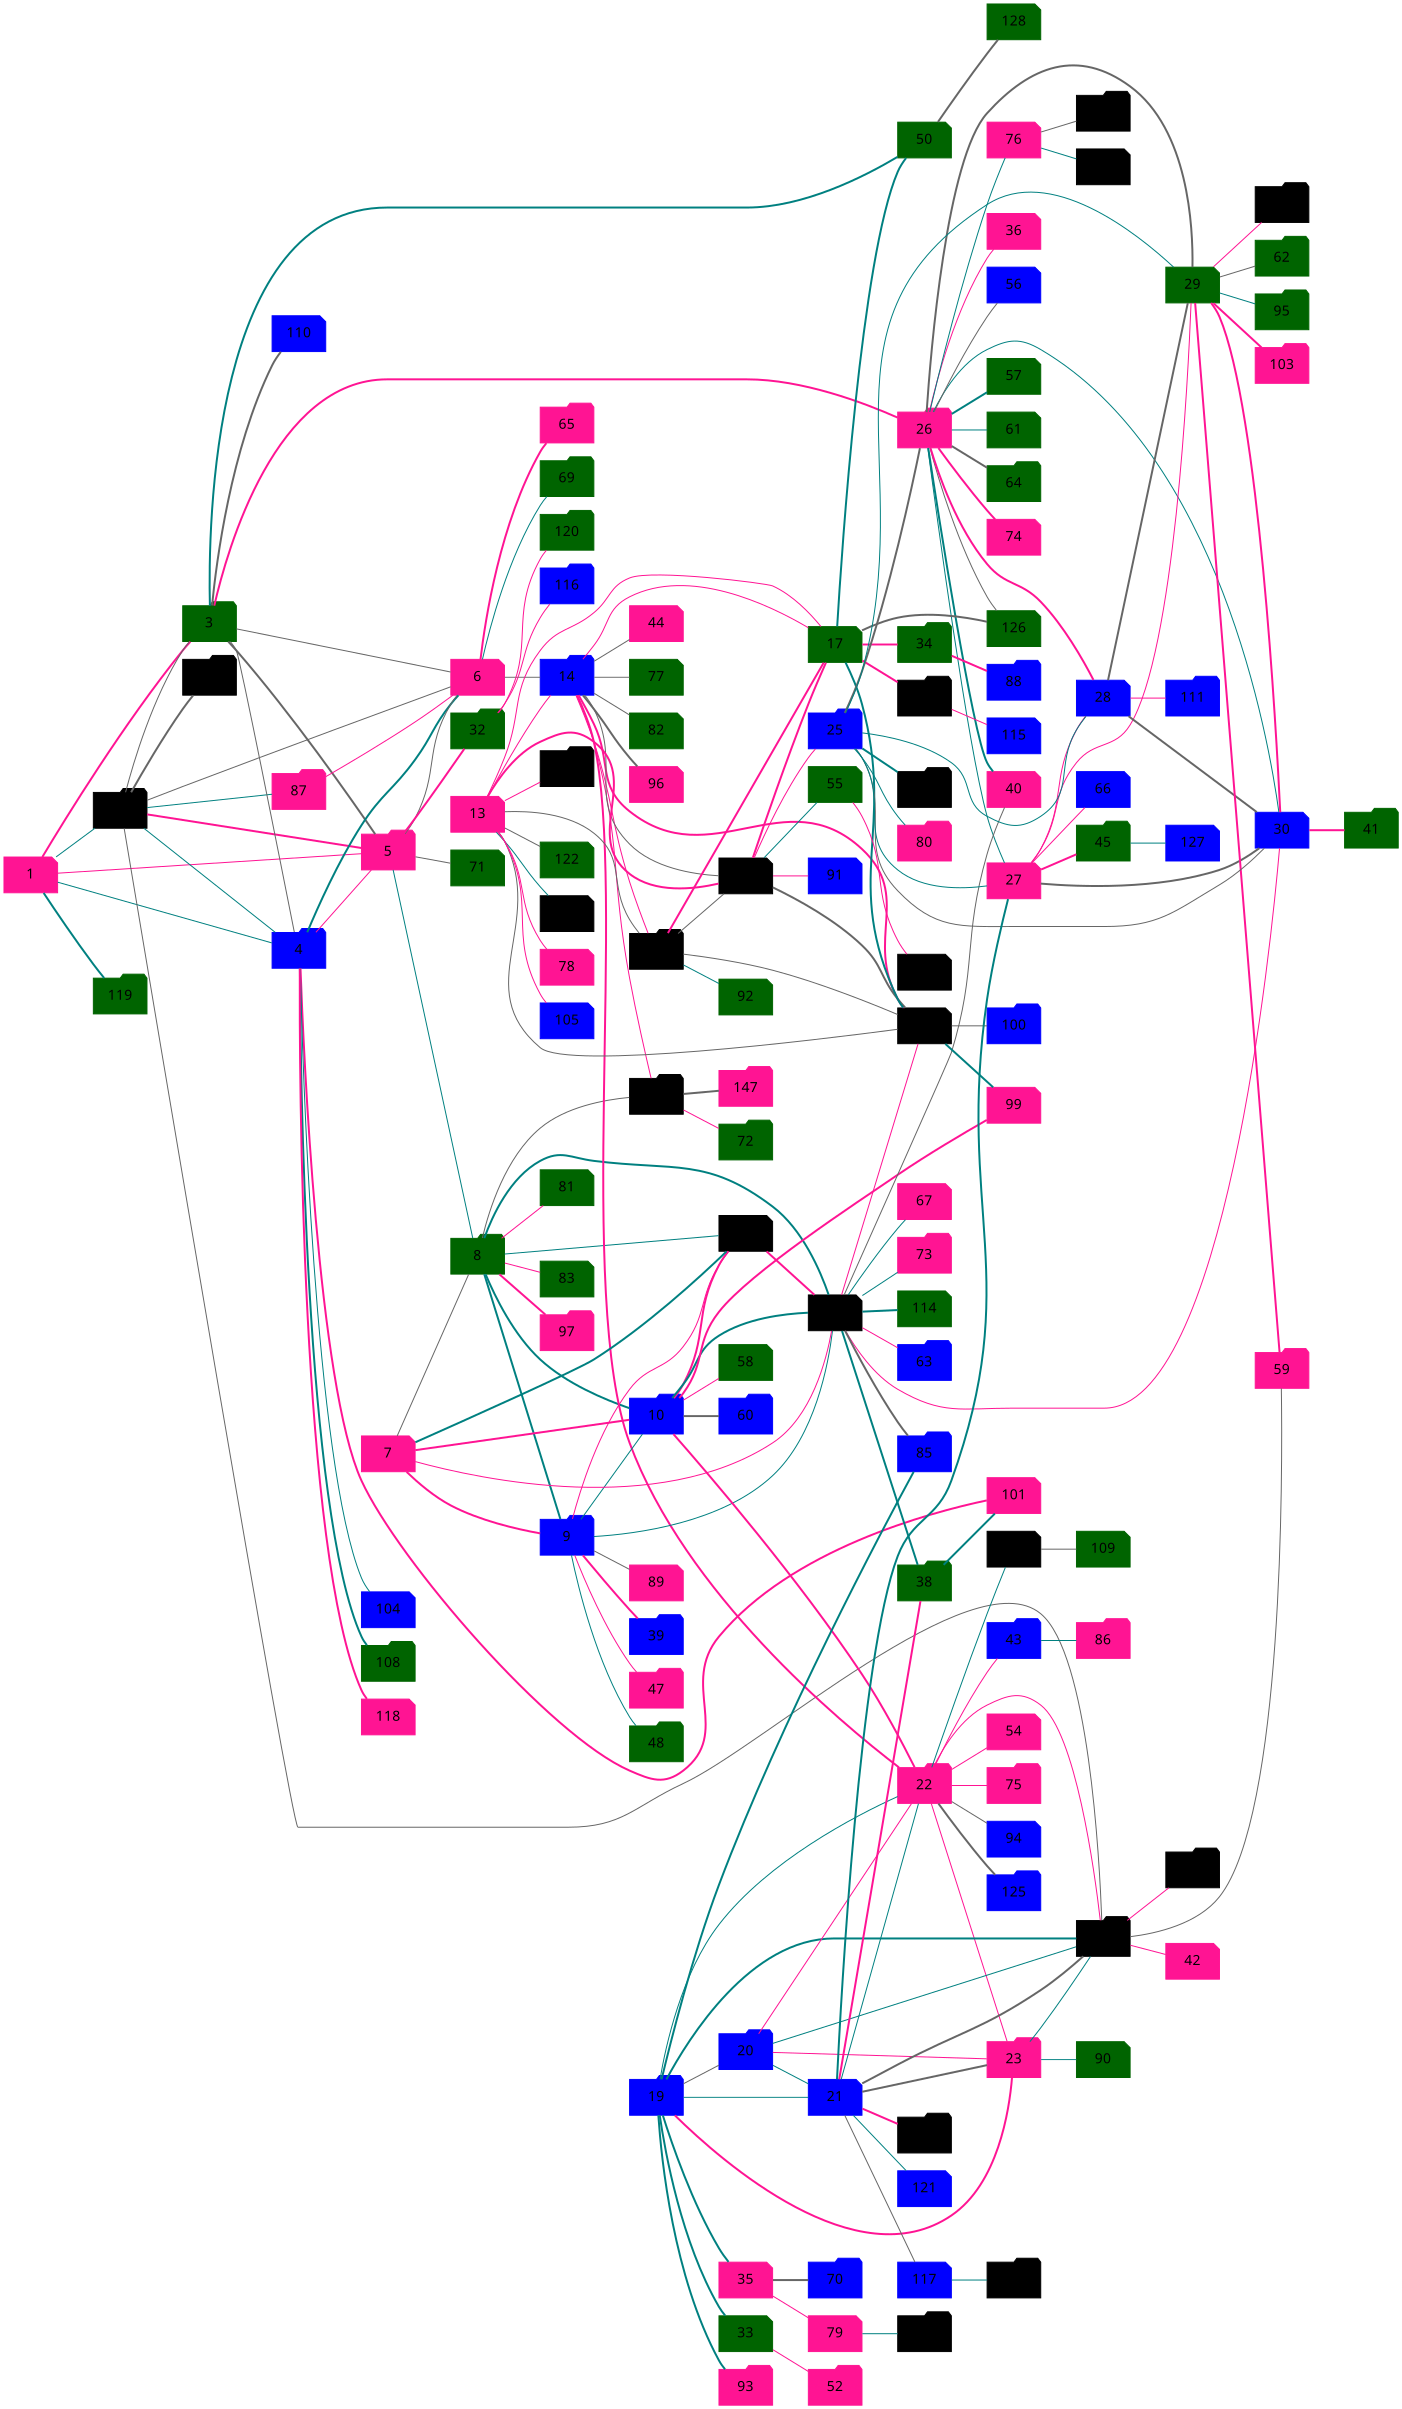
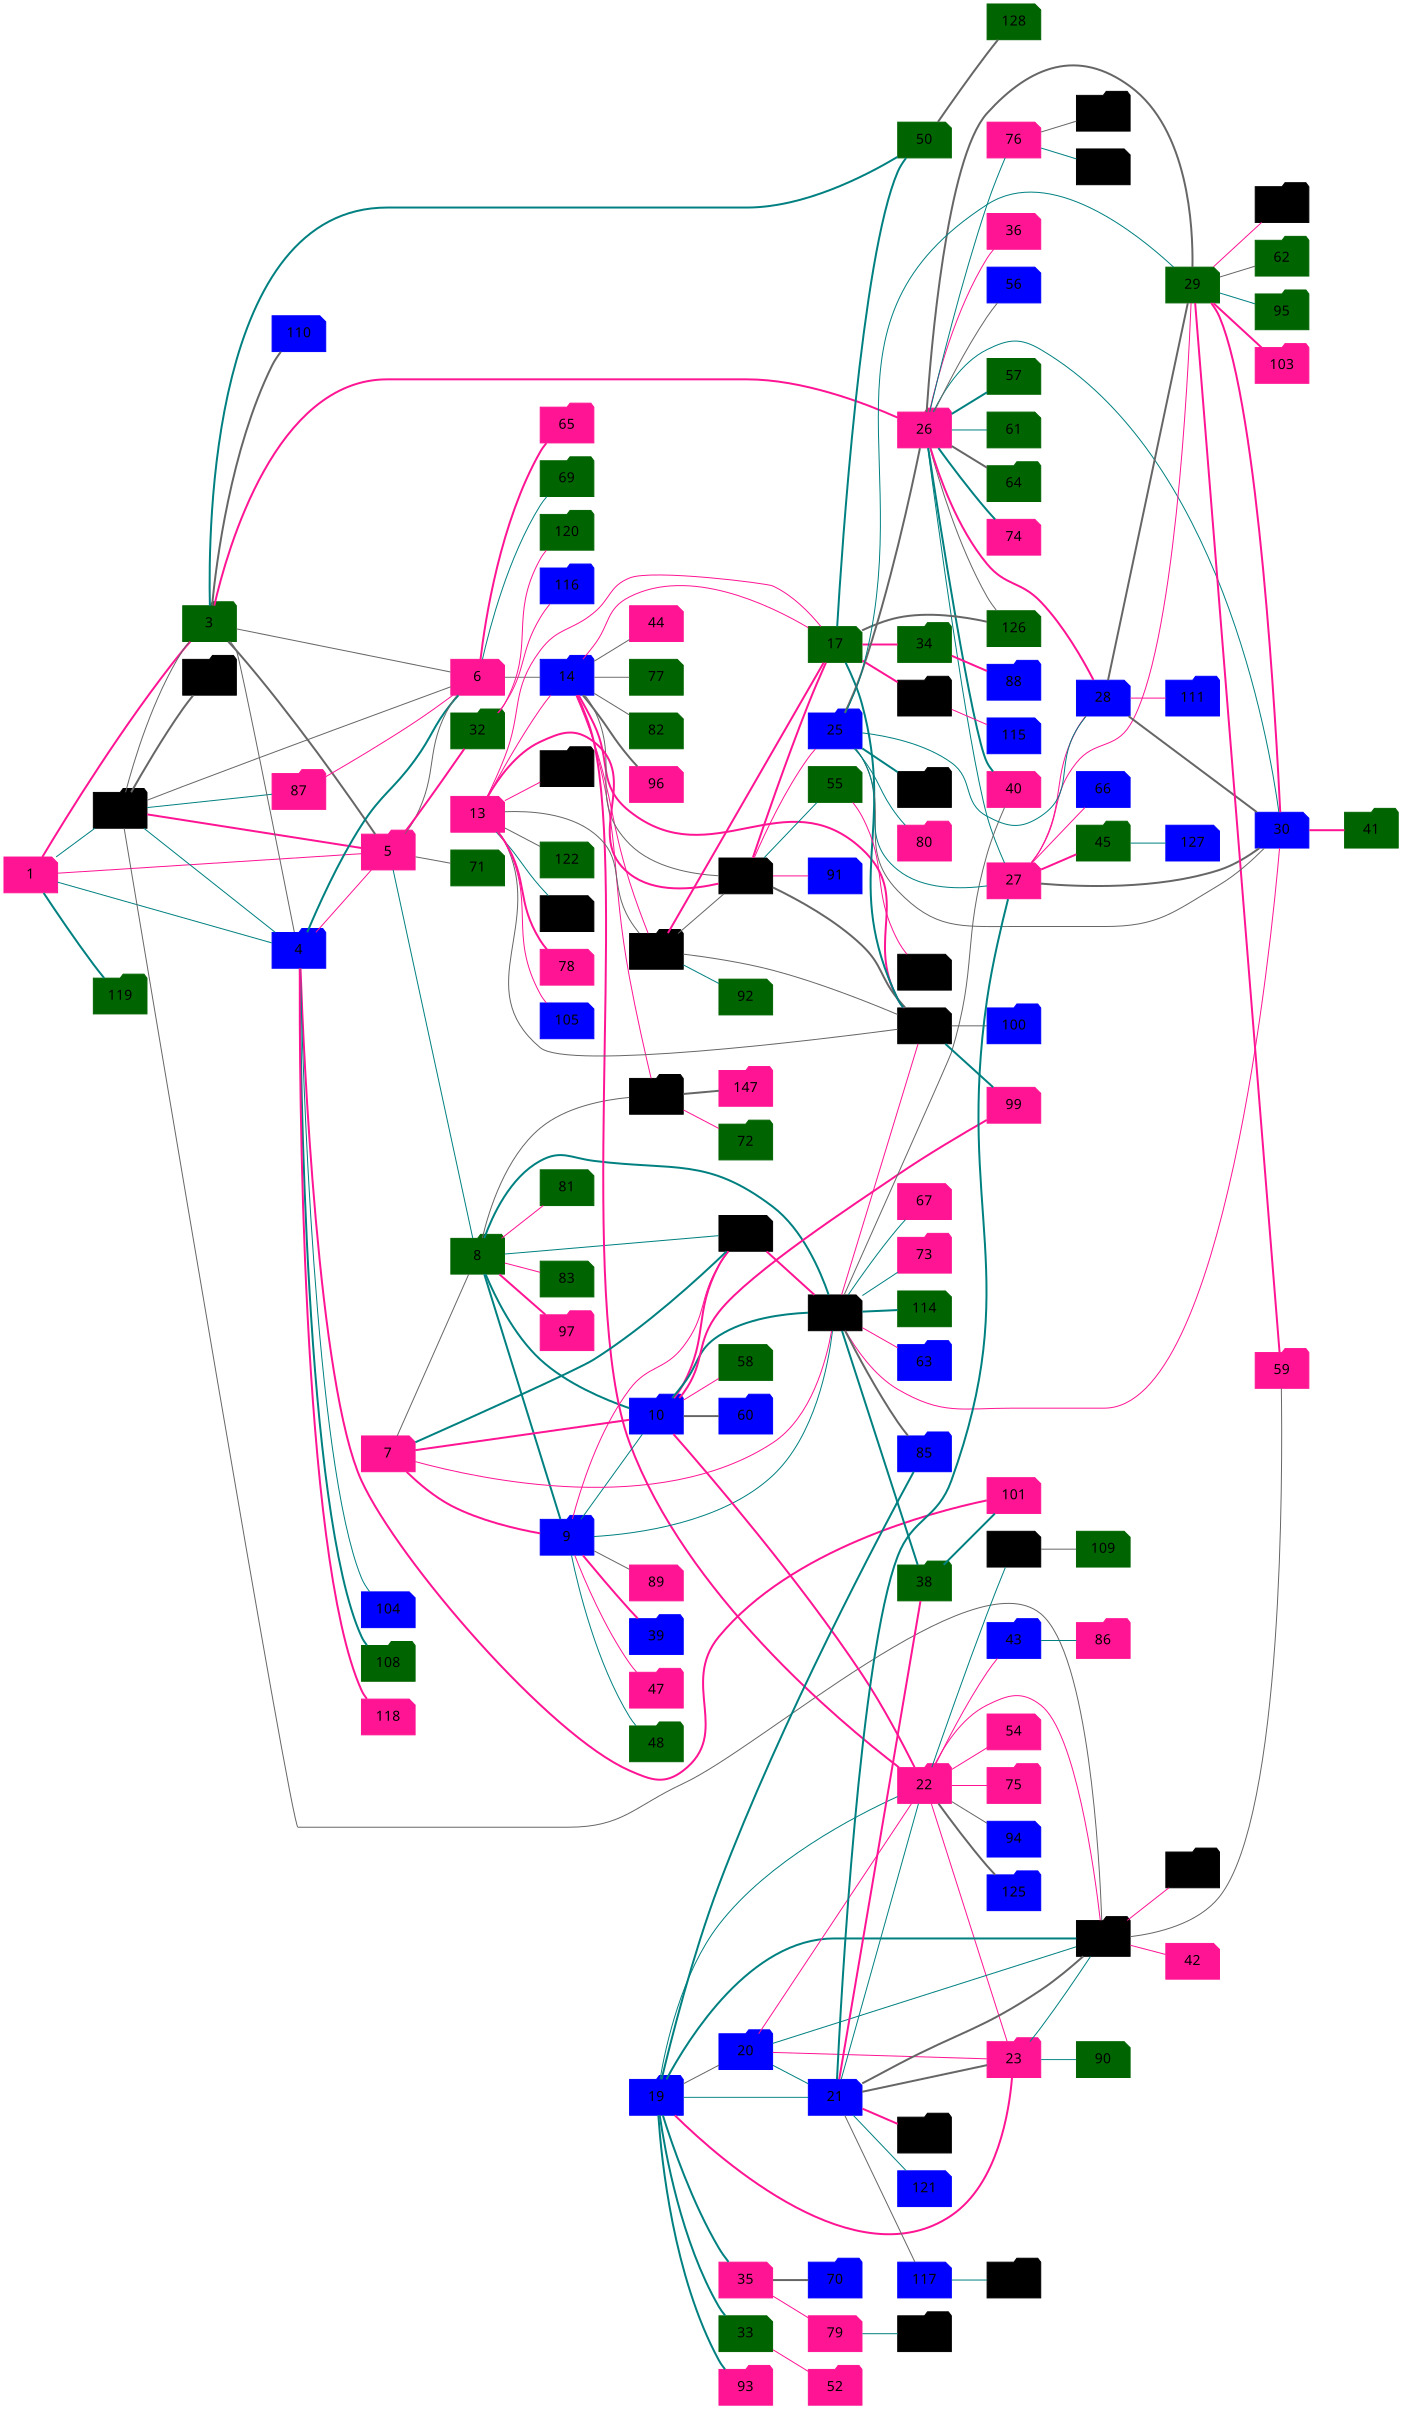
edge "26" -- "74": color deeppink -> teal
edge "13" -- "78": style solid -> bold
